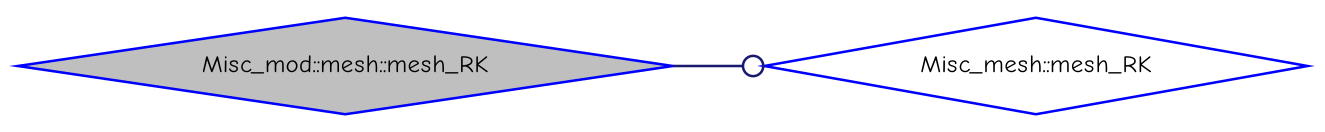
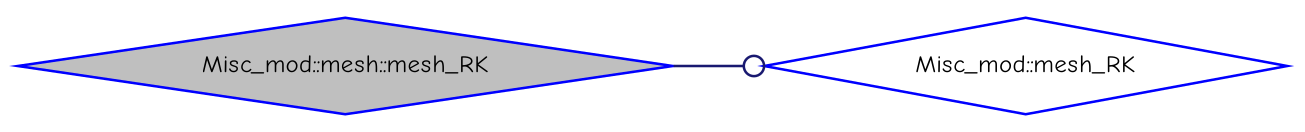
node "Misc_mesh::mesh_RK": label "Misc_mesh::mesh_RK" -> "Misc_mod::mesh_RK"
